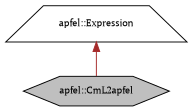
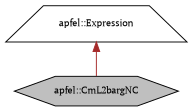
node "apfel::CmL2apfel": label "apfel::CmL2apfel" -> "apfel::CmL2bargNC"
